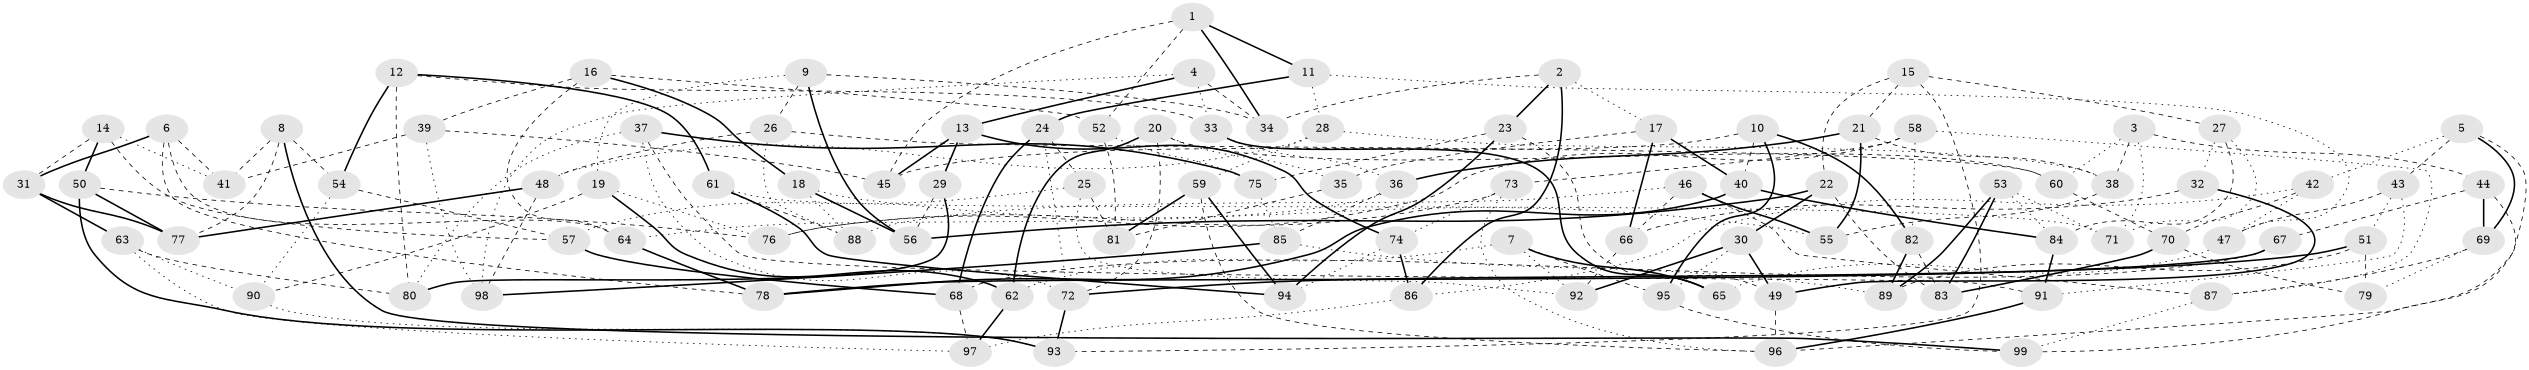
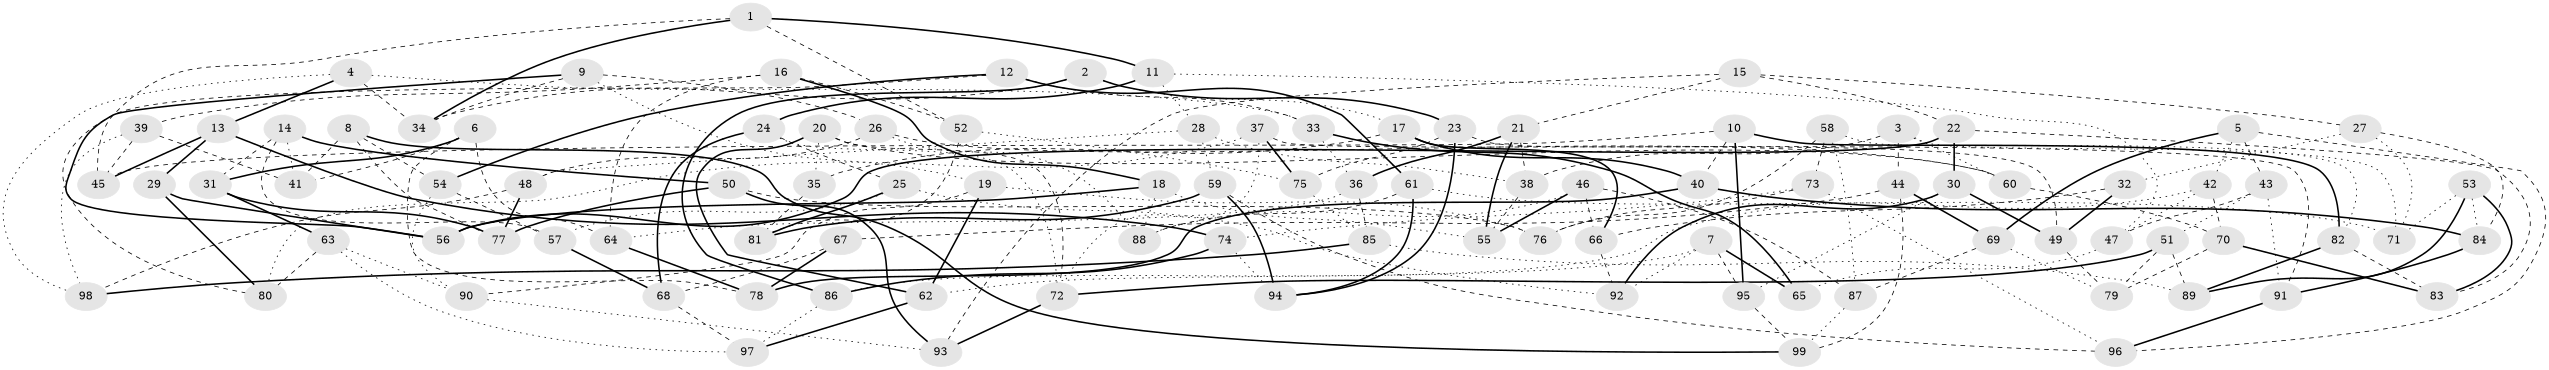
edge "29" -- "56": style dashed -> bold
edge "25" -- "81": style dashed -> bold
edge "49" -- "96": now "49" -- "79"
